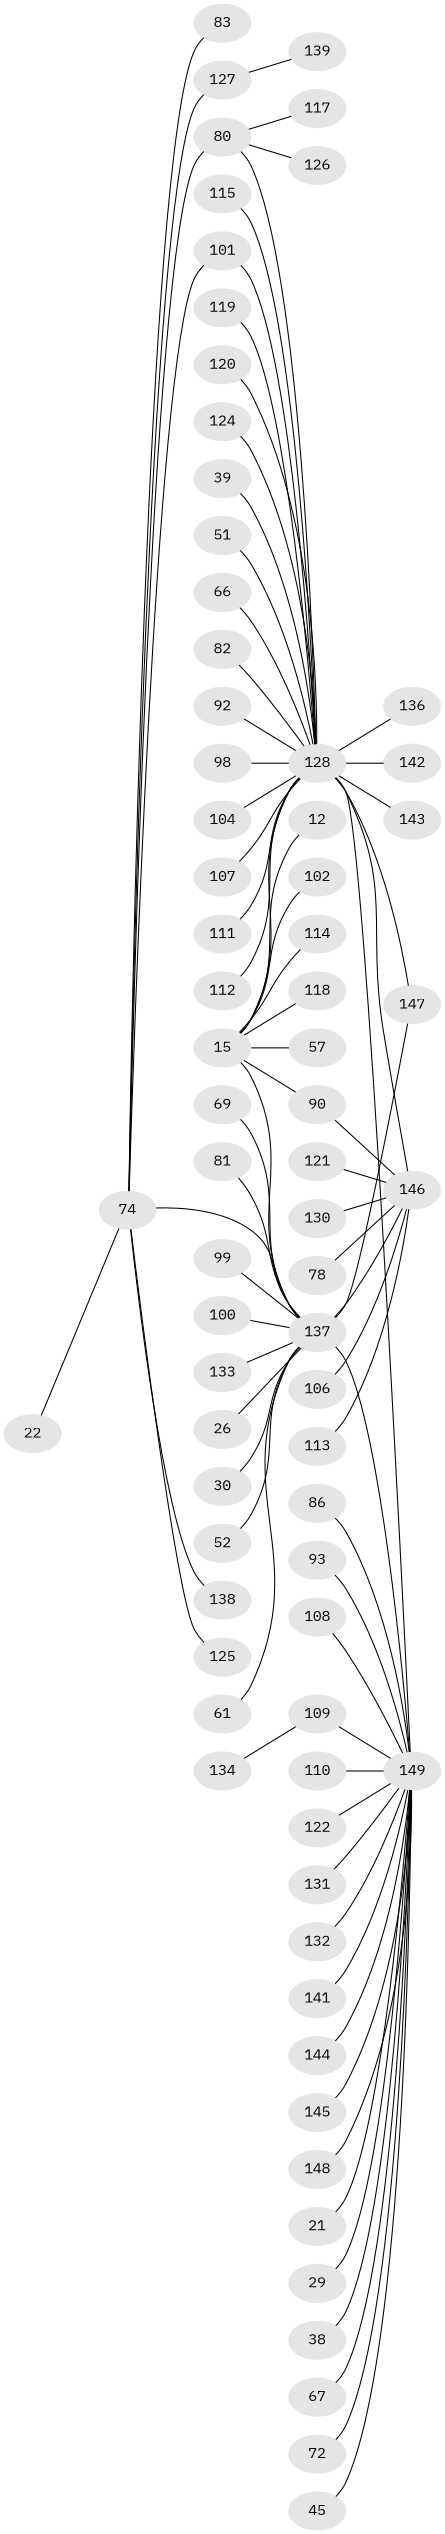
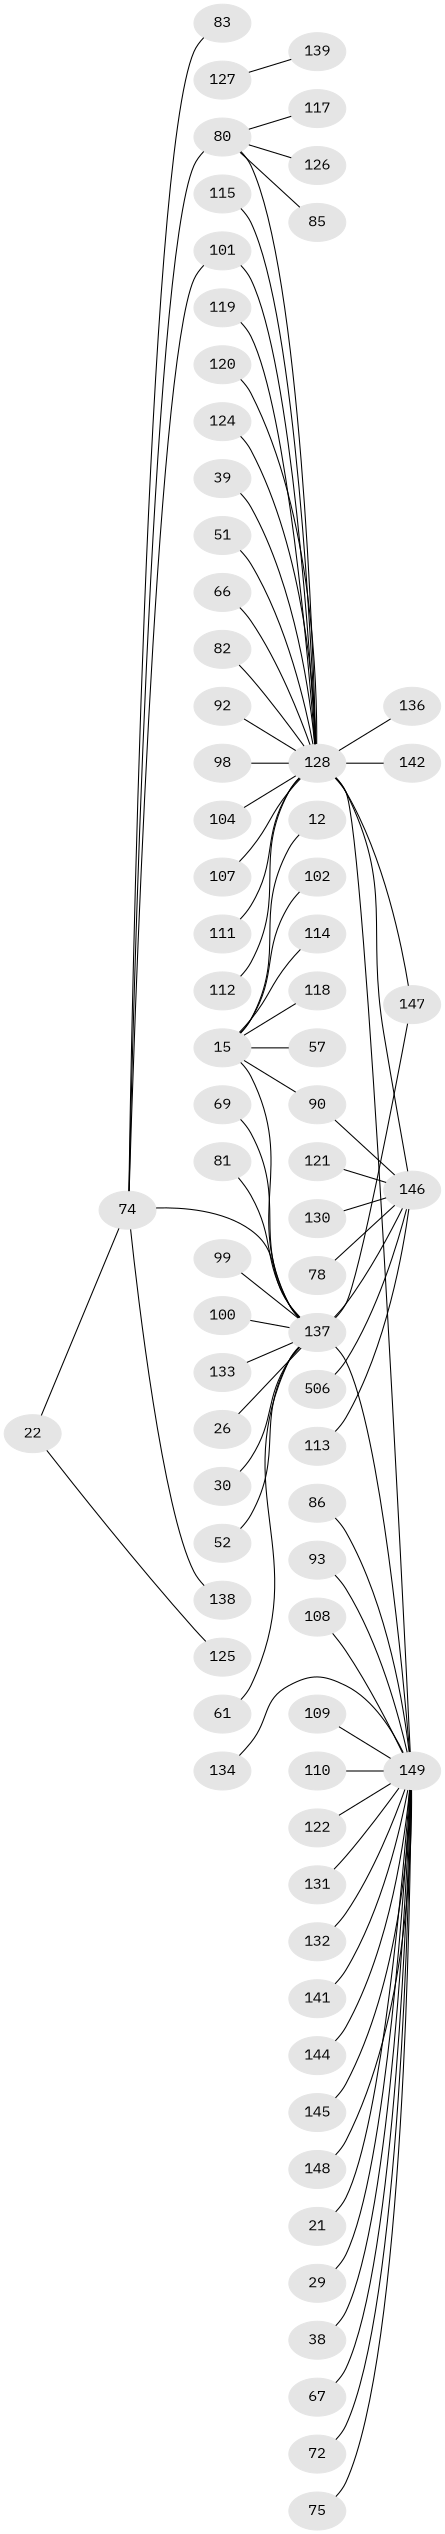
node "85": added
edge "127" -- "74": removed
node "143": removed
edge "128" -- "15": removed
node "106": label "106" -> "506"
edge "74" -- "125": now "22" -- "125"
edge "109" -- "134": now "149" -- "134"
node "45": label "45" -> "75"
